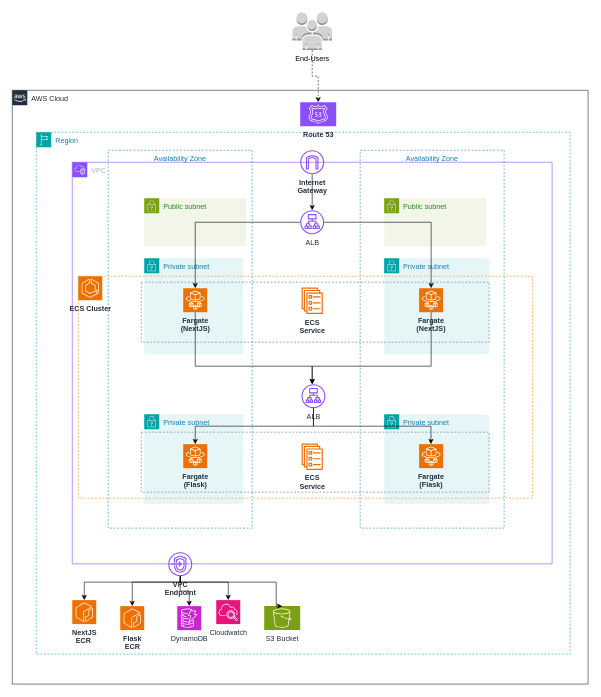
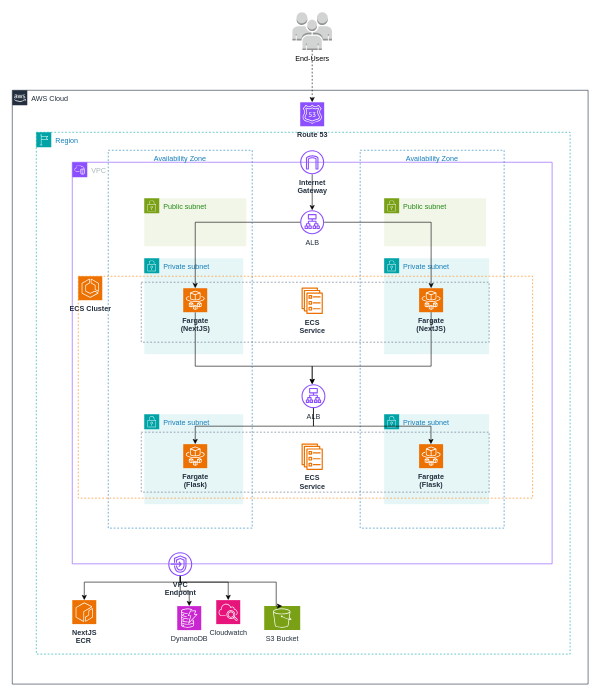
node "Route 53": size 36x24 -> 24x24
edge "VPC Endpoint" -> "Flask ECR": removed
node "Flask ECR": removed
